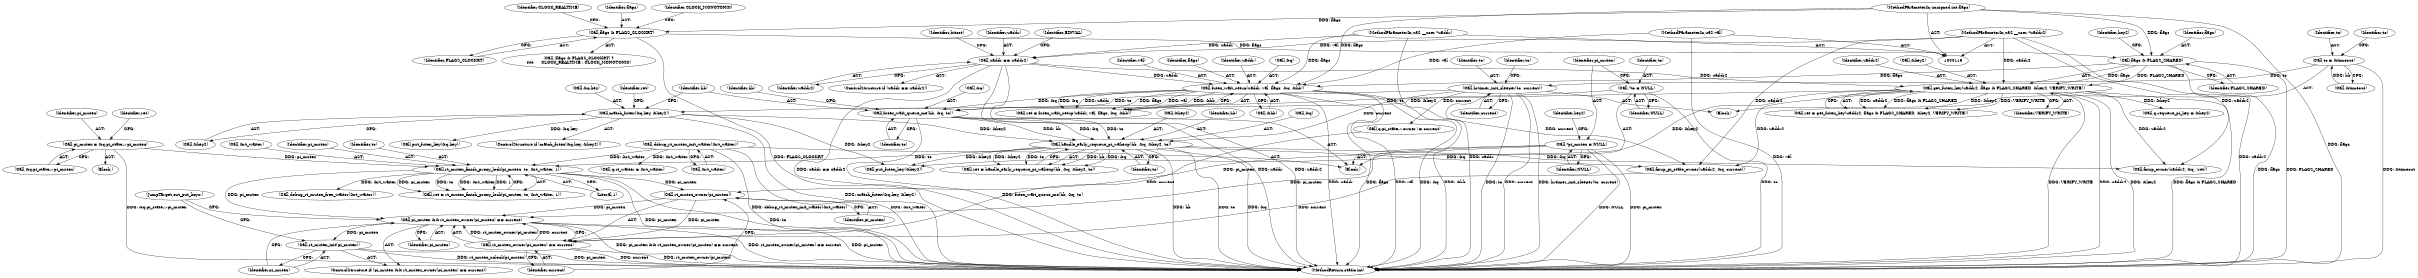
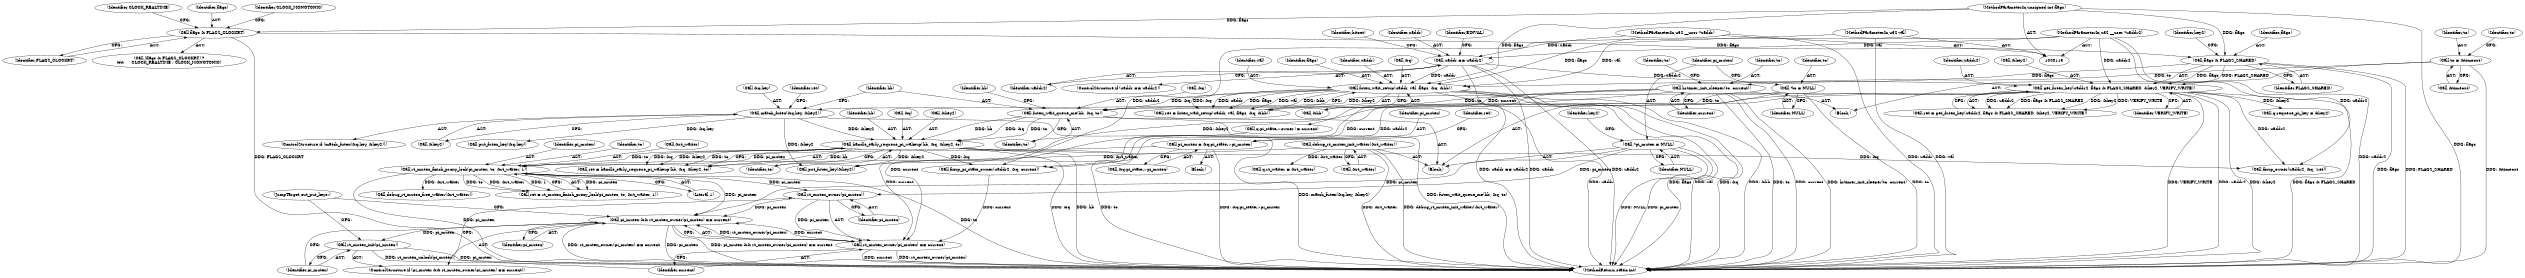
edge "(Call,&timeout)" -> "(Call,to = &timeout)": label "DDG: hb" -> "AST: "
edge "(Call,hrtimer_init_sleeper(to, current))" -> "(Call,handle_early_requeue_pi_wakeup(hb, &q, &key2, to))": now "(Call,hrtimer_init_sleeper(to, current))" -> "(Call,rt_mutex_owner(pi_mutex) == current)"
